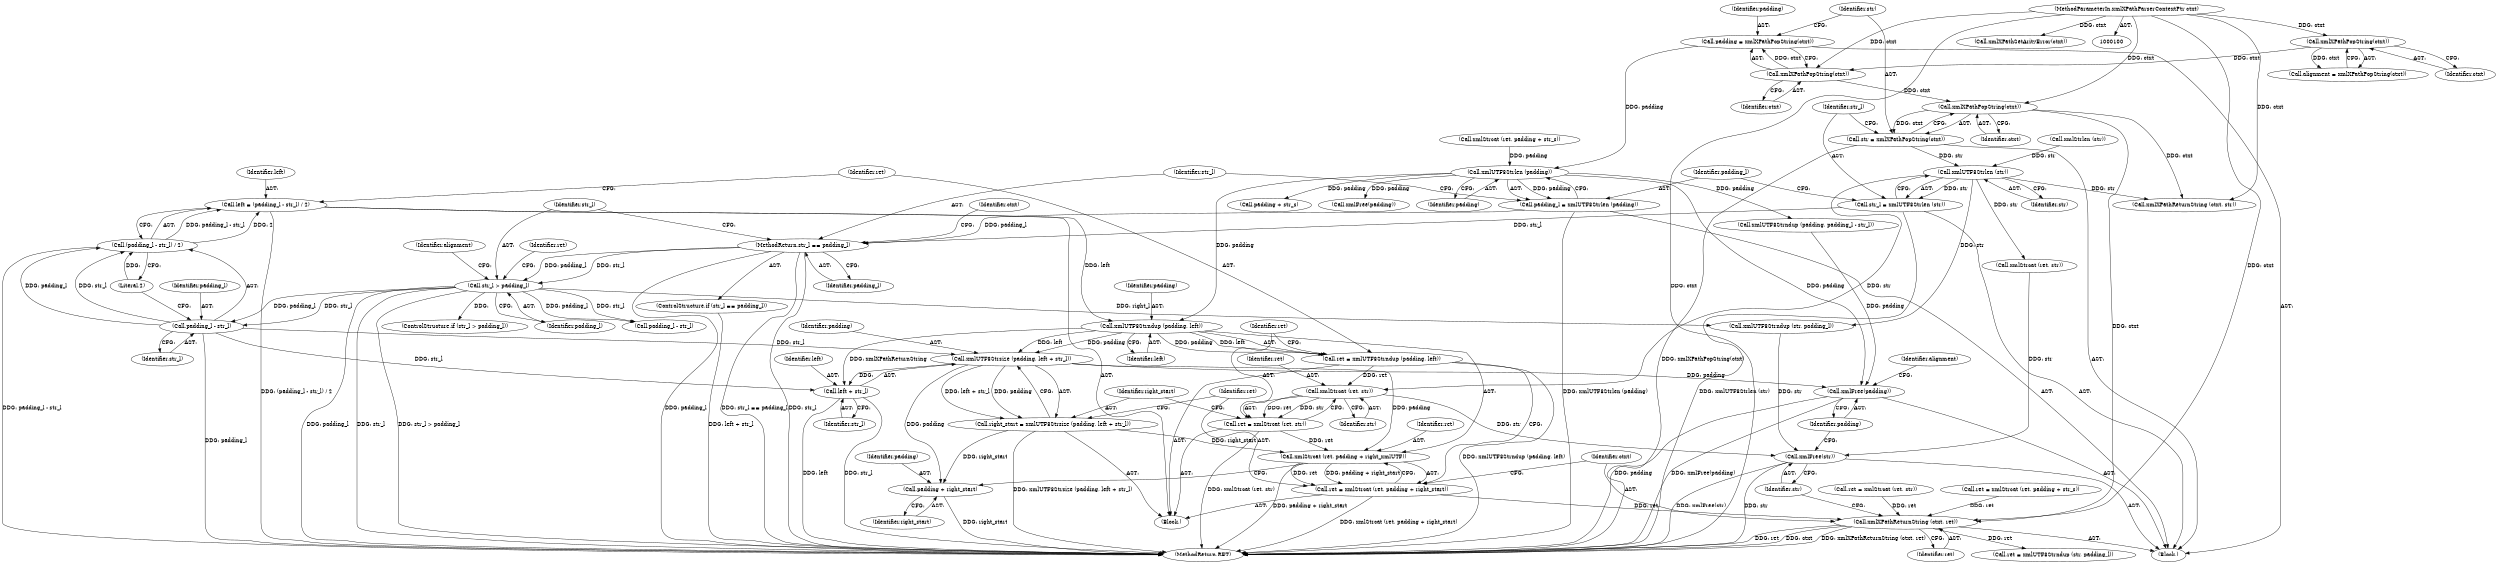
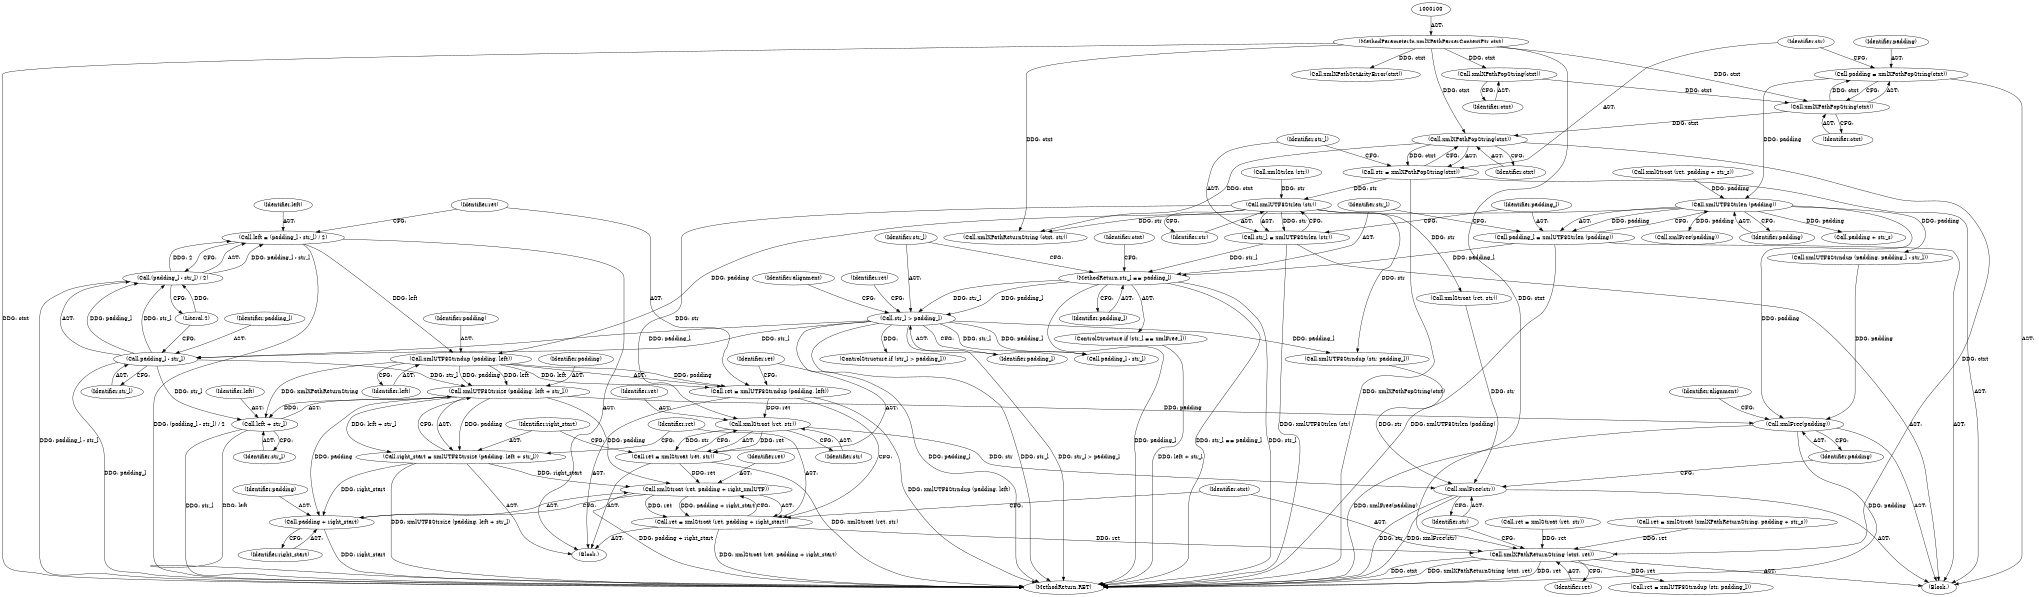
edge "(MethodParameterIn,xmlXPathParserContextPtr ctxt)" -> "1000100": reversed
node "(Call,alignment = xmlXPathPopString(ctxt))": removed
node "(ControlStructure,if (str_l == padding_l))": label "(ControlStructure,if (str_l == padding_l))" -> "(ControlStructure,if (str_l == xmlFree_l))"
edge "(Call,str_l > padding_l)" -> "(Call,xmlUTF8Strndup (str, padding_l))": label "DDG: right_l" -> "DDG: padding_l"
edge "(Call,xmlUTF8Strndup (padding, left))" -> "(Call,xmlStrcat (ret, padding + right_xmlUTF))": now "(Call,padding + right_start)" -> "(Call,xmlStrcat (ret, padding + right_xmlUTF))"
node "(Call,ret = xmlStrcat (ret, padding + str_s))": label "(Call,ret = xmlStrcat (ret, padding + str_s))" -> "(Call,ret = xmlStrcat (xmlXPathReturnString, padding + str_s))"
